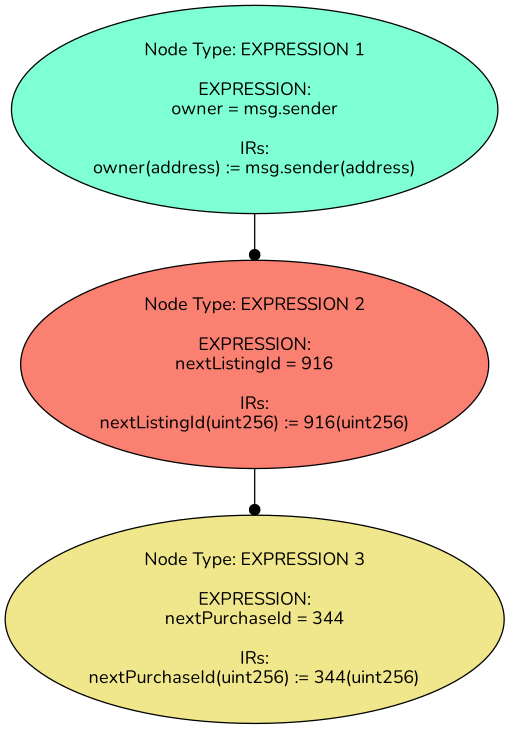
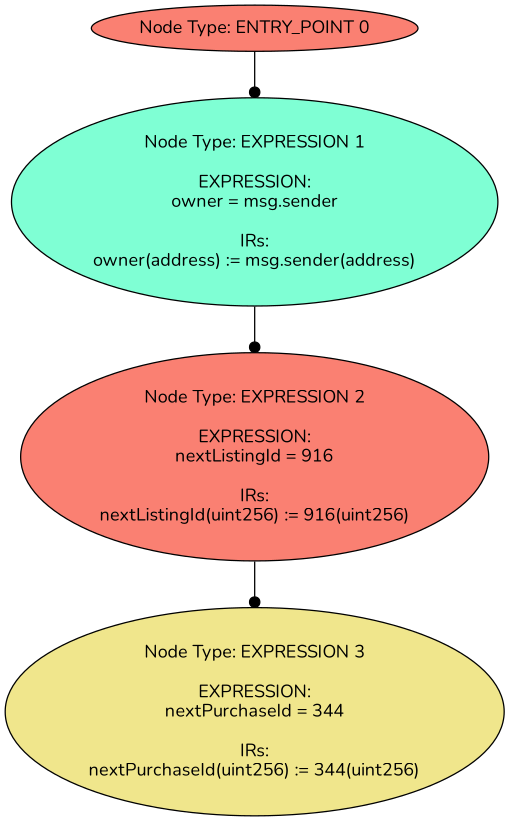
node "Node Type: ENTRY_POINT 0": added
